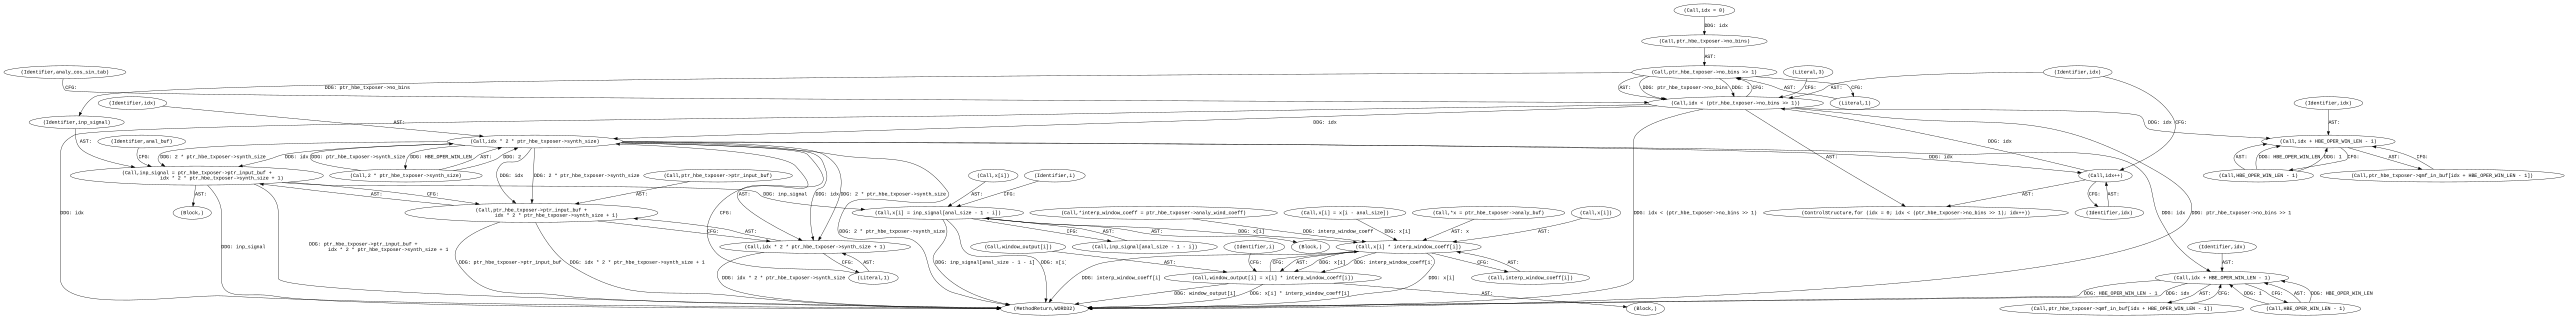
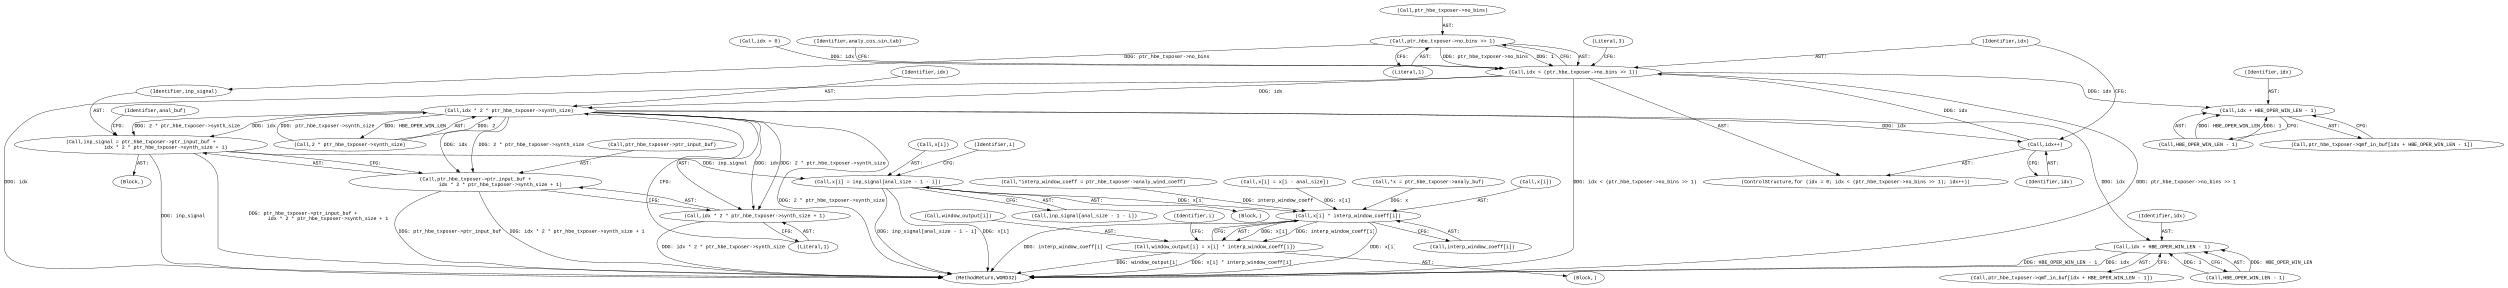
edge "(Call,idx = 0)" -> "(Call,ptr_hbe_txposer->no_bins)": now "(Call,idx = 0)" -> "(Call,idx < (ptr_hbe_txposer->no_bins >> 1))"
edge "(Call,*x = ptr_hbe_txposer->analy_buf)" -> "(Call,x[i] * interp_window_coeff[i])": label "AST: x" -> "DDG: x"
